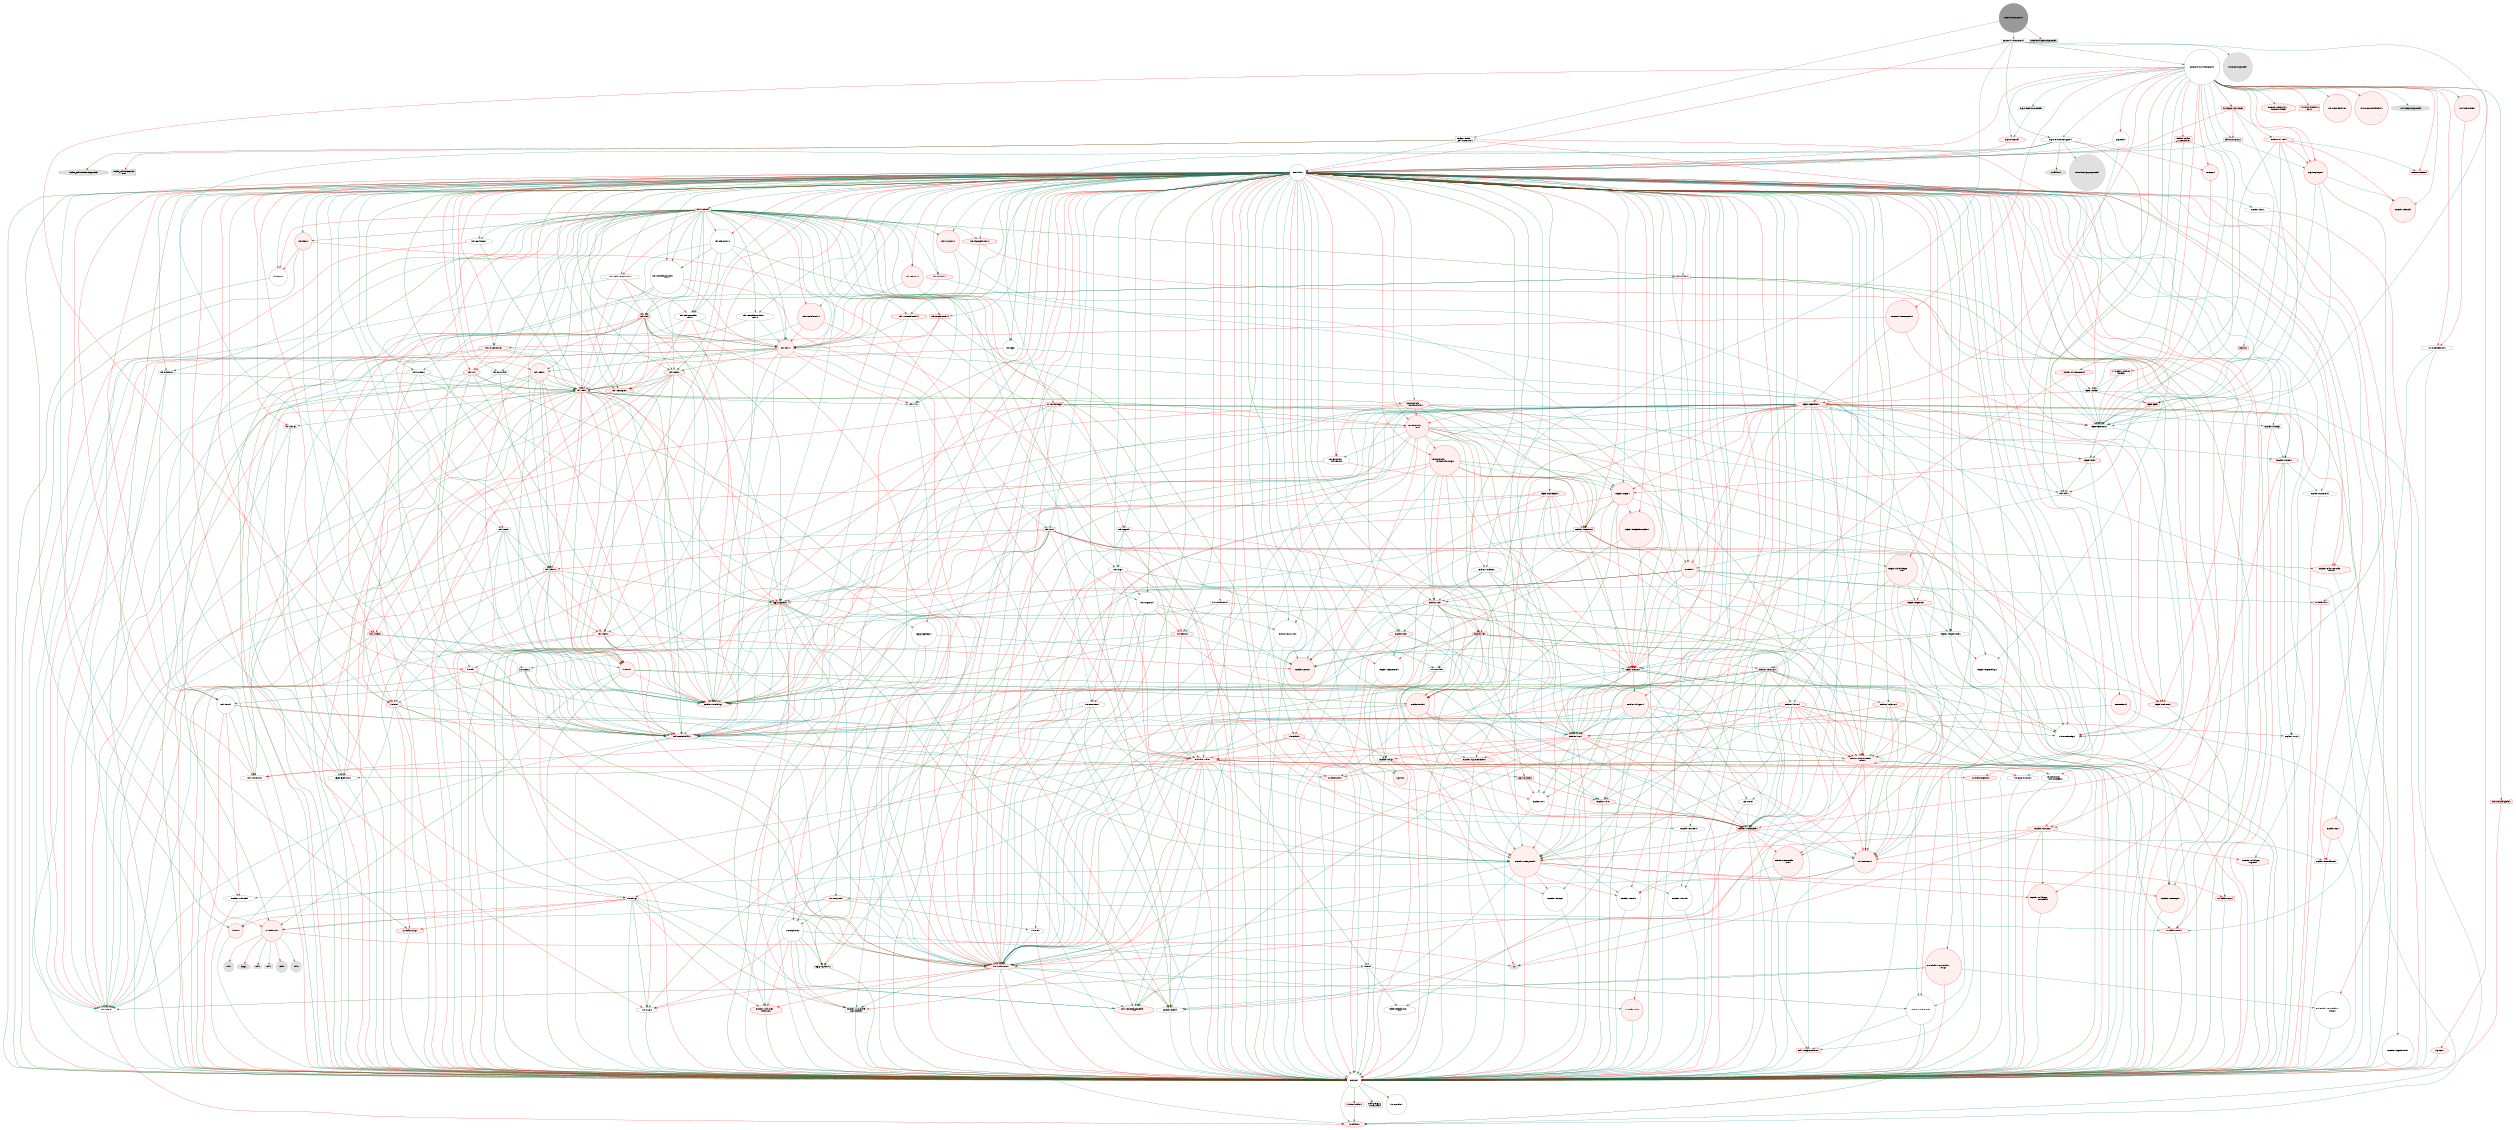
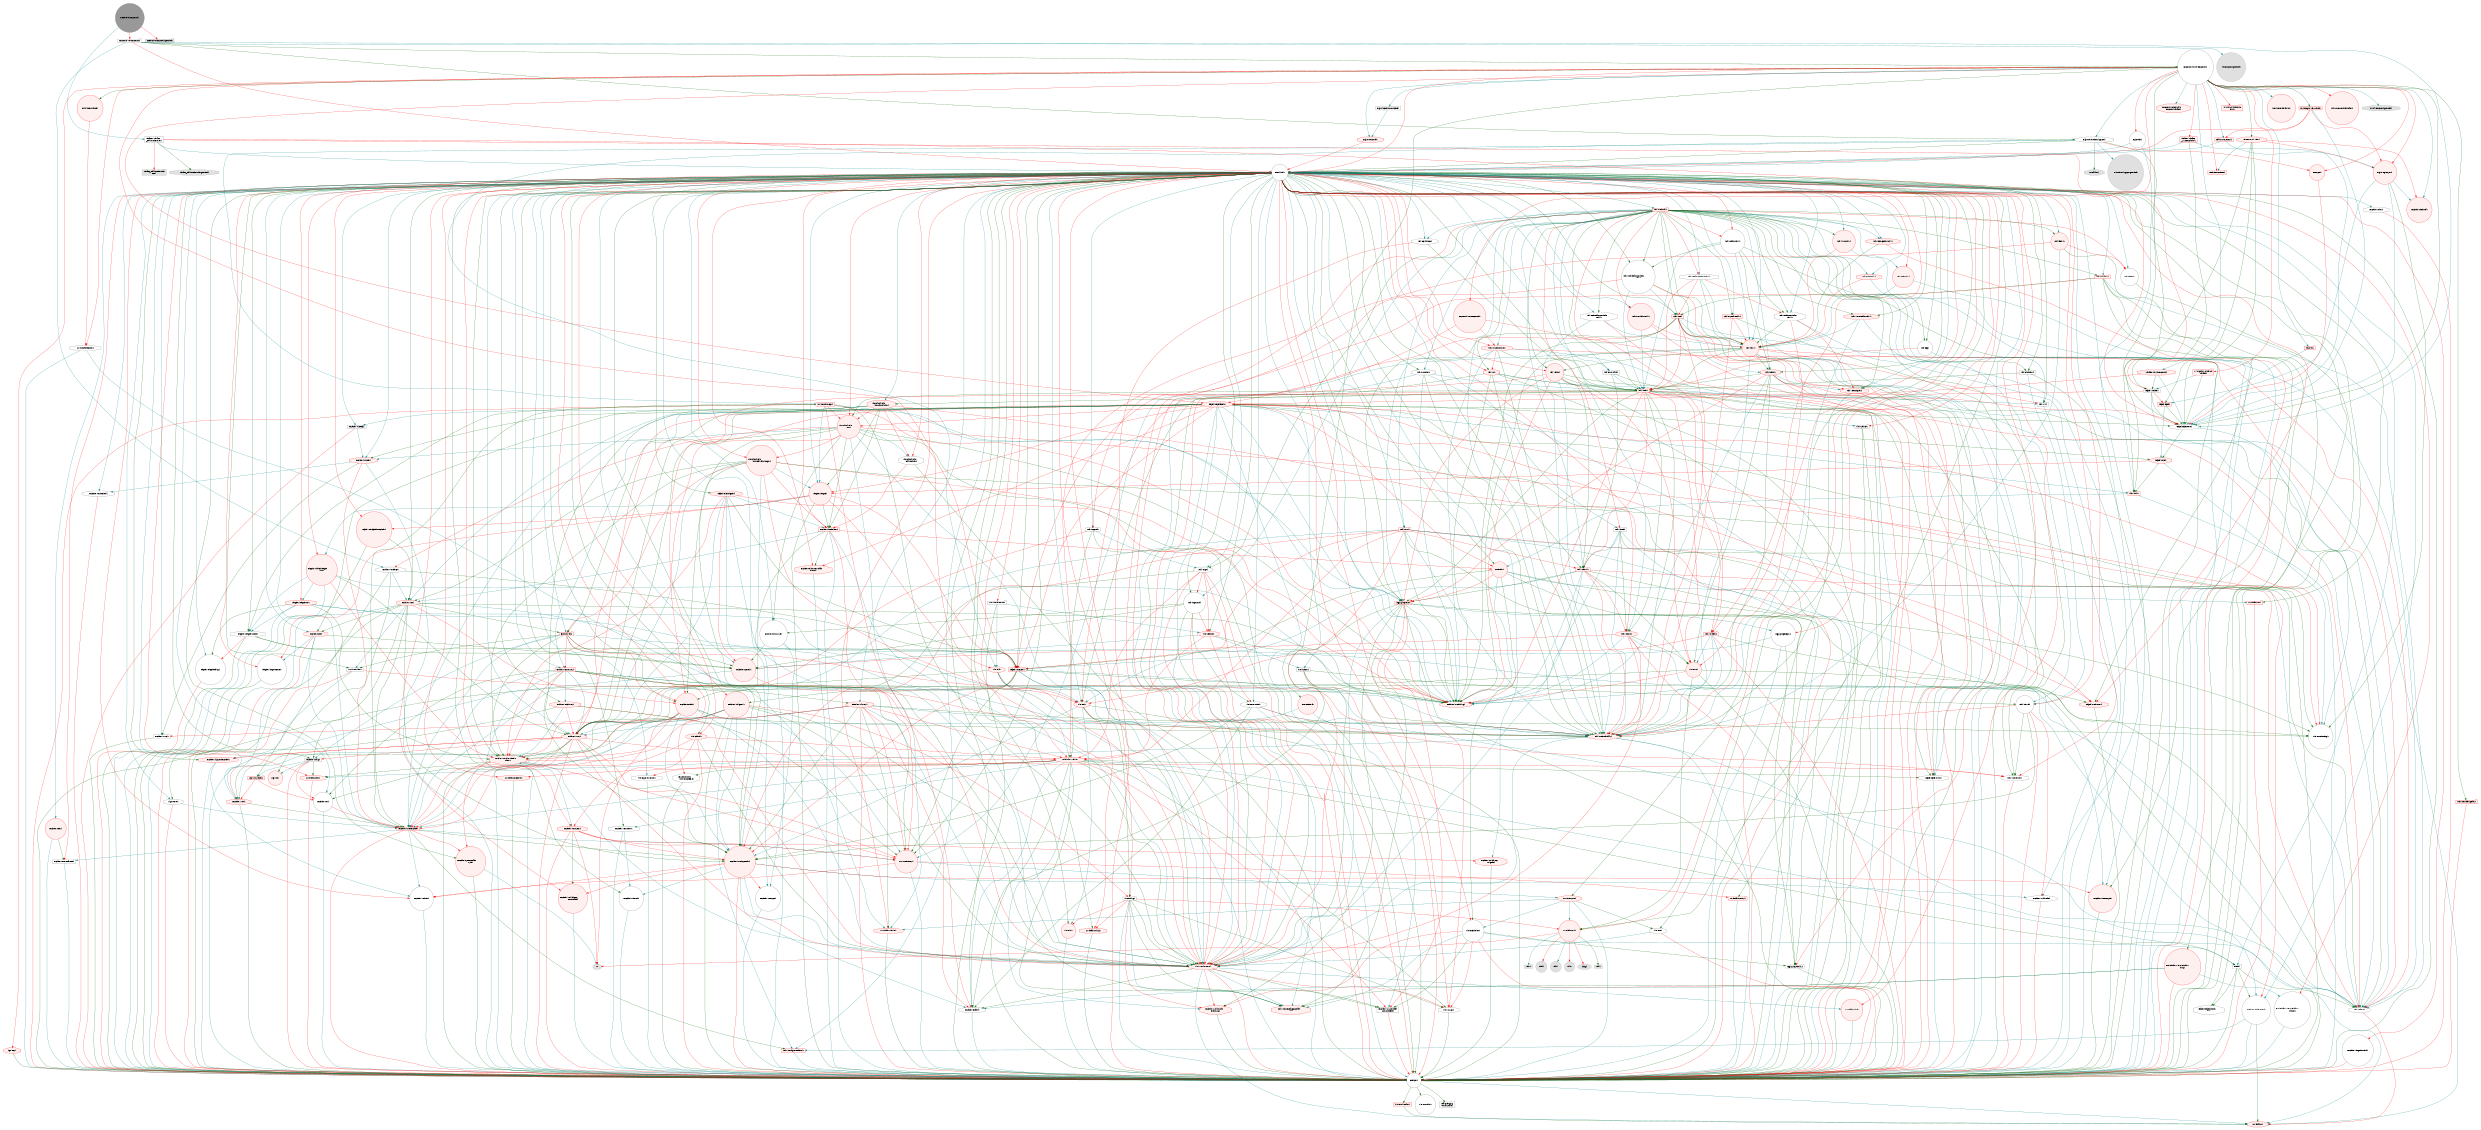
edge "Templates/TypeHash.h" -> "Misc/Crc.h": added
edge "Templates/Decay.h" -> "Templates/RemoveReference.h": color red -> darkgreen
